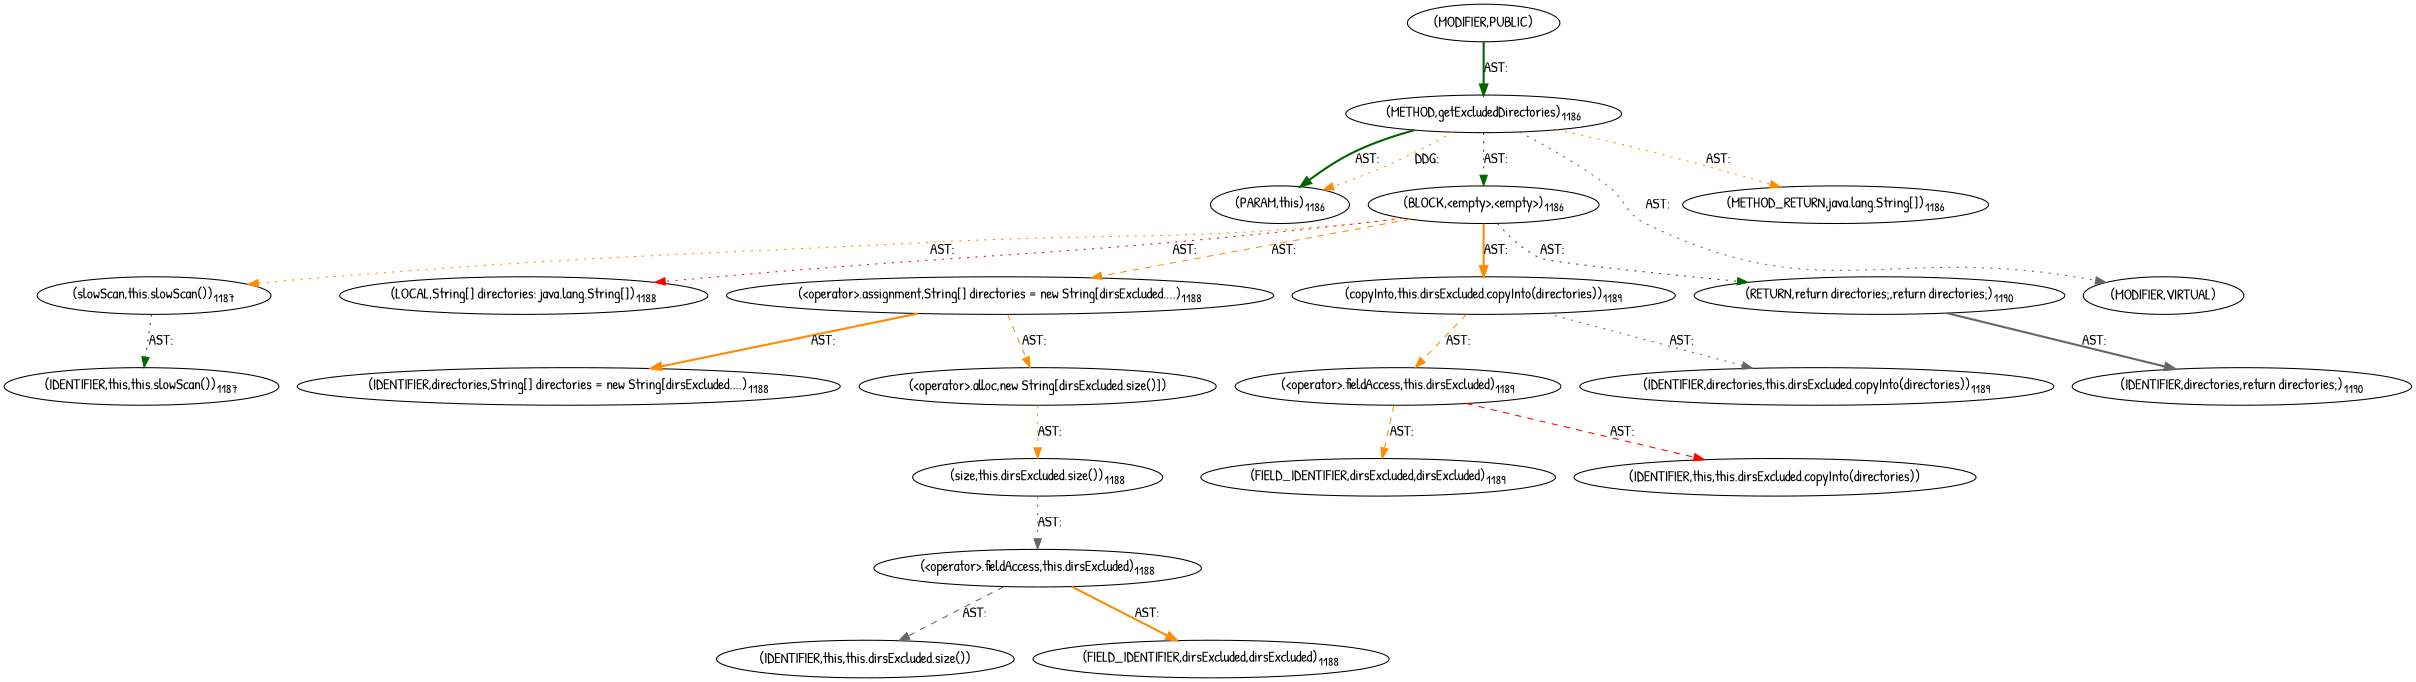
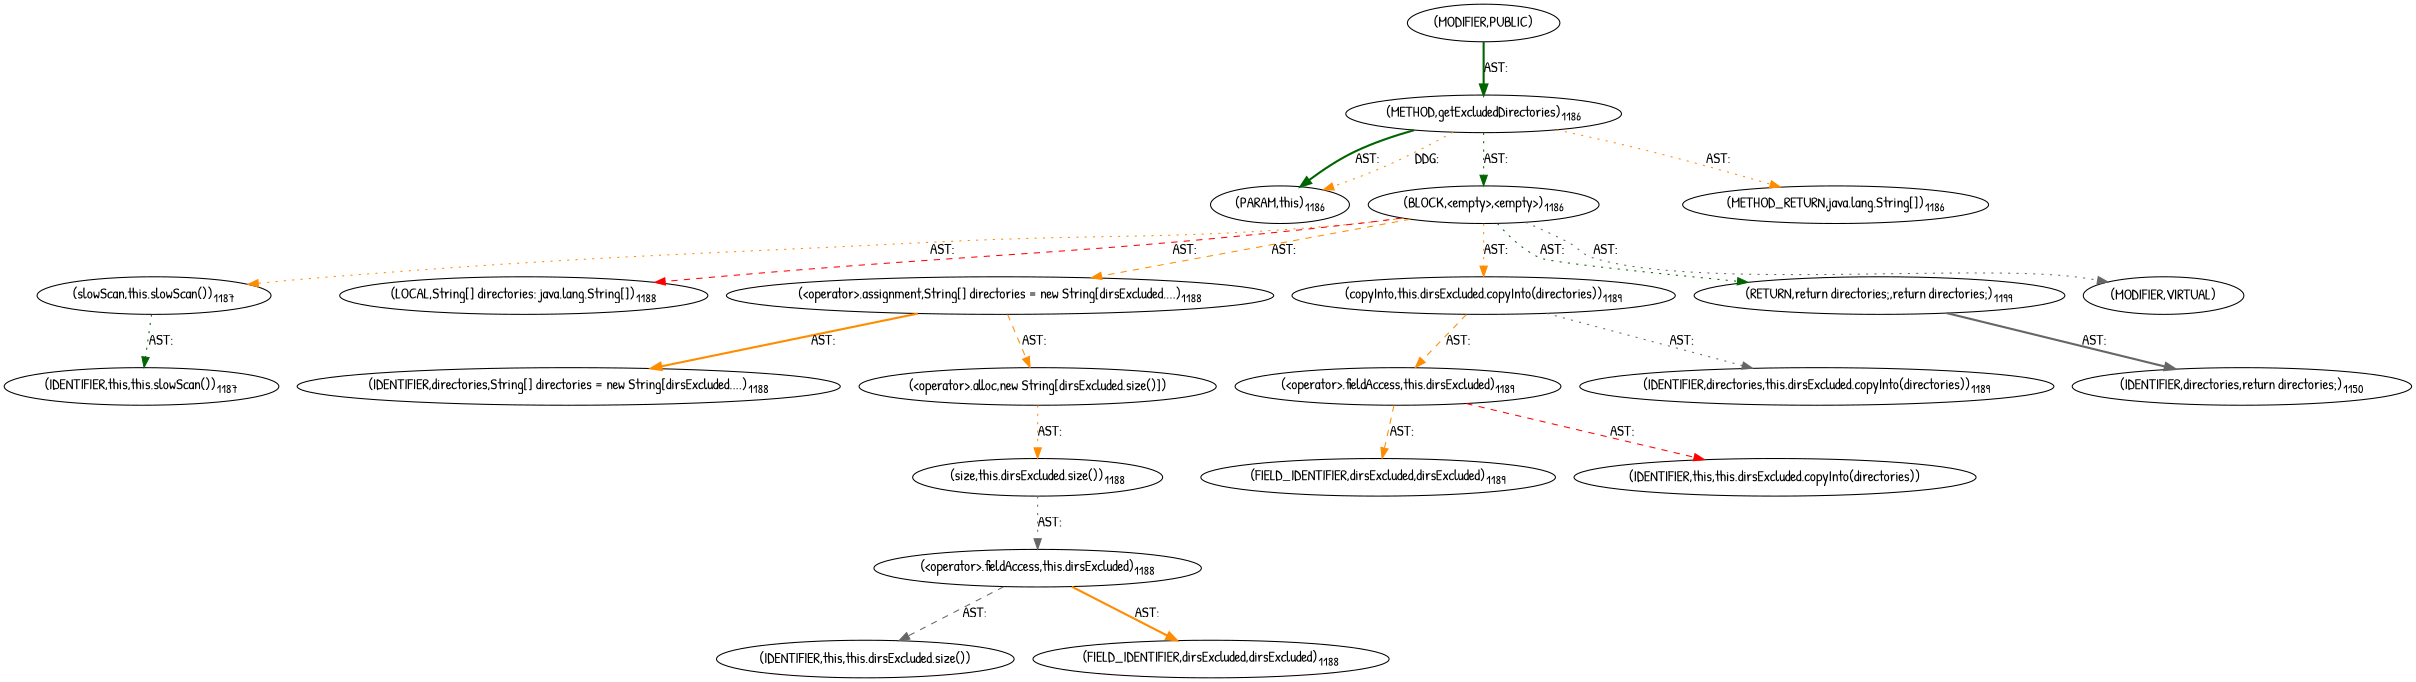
edge "(BLOCK,<empty>,<empty>)" -> "(copyInto,this.dirsExcluded.copyInto(directories))": style bold -> dotted
edge "(BLOCK,<empty>,<empty>)" -> "(LOCAL,String[] directories: java.lang.String[])": style dotted -> dashed
edge "(METHOD,getExcludedDirectories)" -> "(MODIFIER,VIRTUAL)": now "(BLOCK,<empty>,<empty>)" -> "(MODIFIER,VIRTUAL)"
node "(RETURN,return directories;,return directories;)": text "1190" -> "1199"
node "(IDENTIFIER,directories,return directories;)": text "1190" -> "1150"
